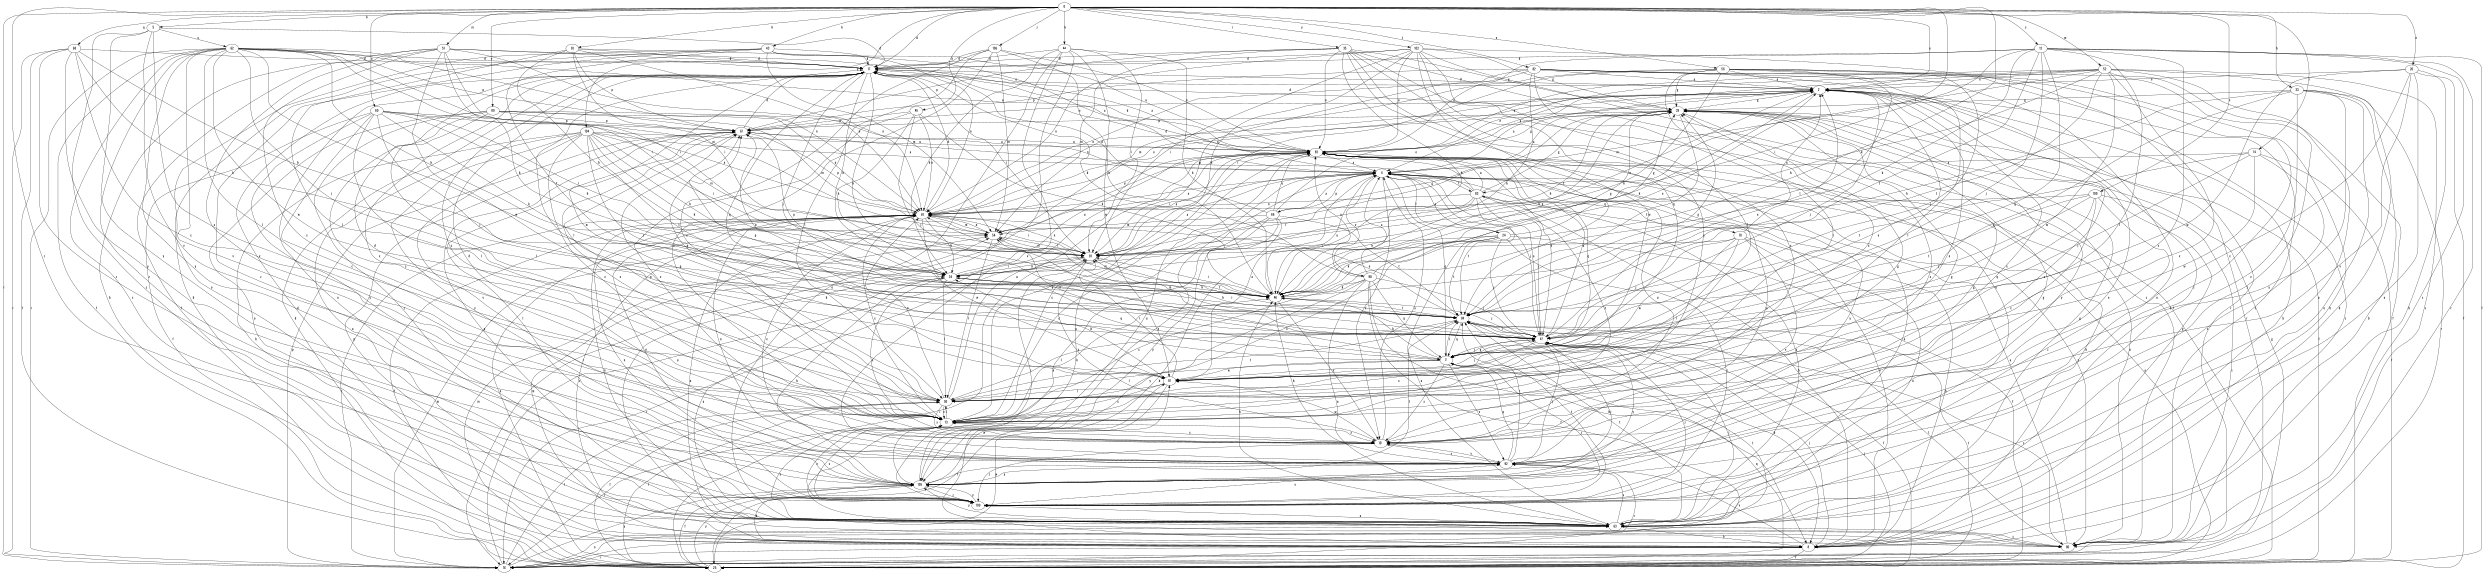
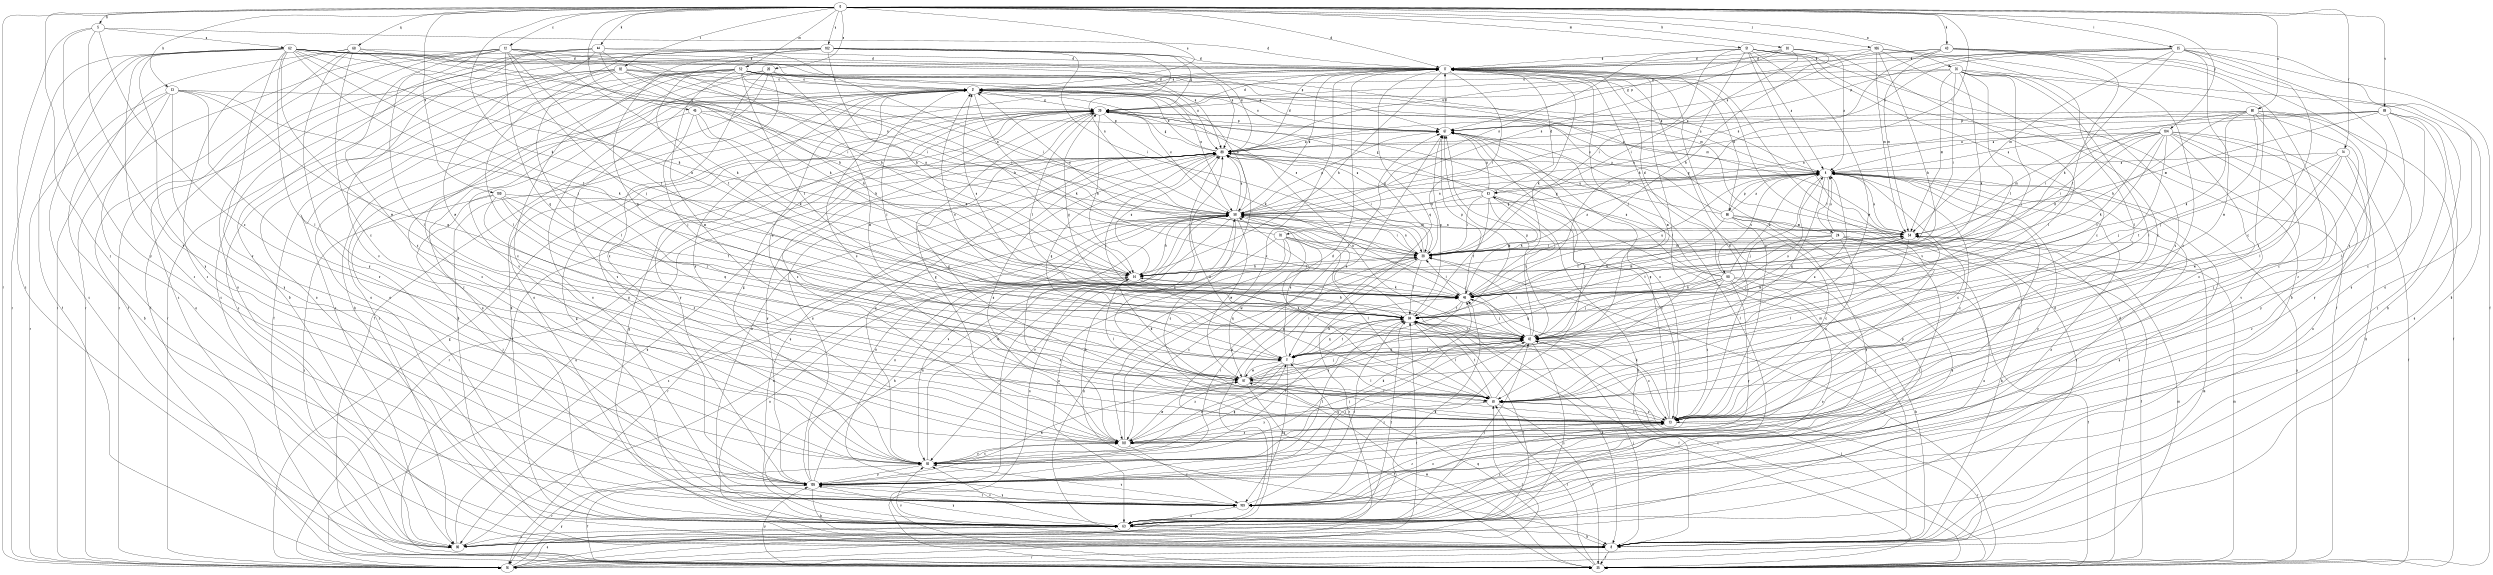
edge "50" -> "54": added, label "m"
